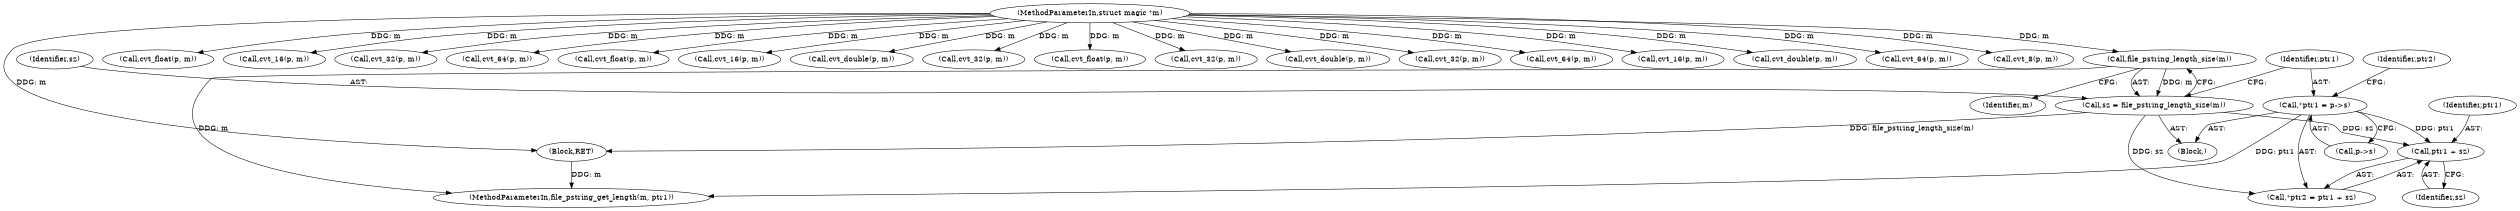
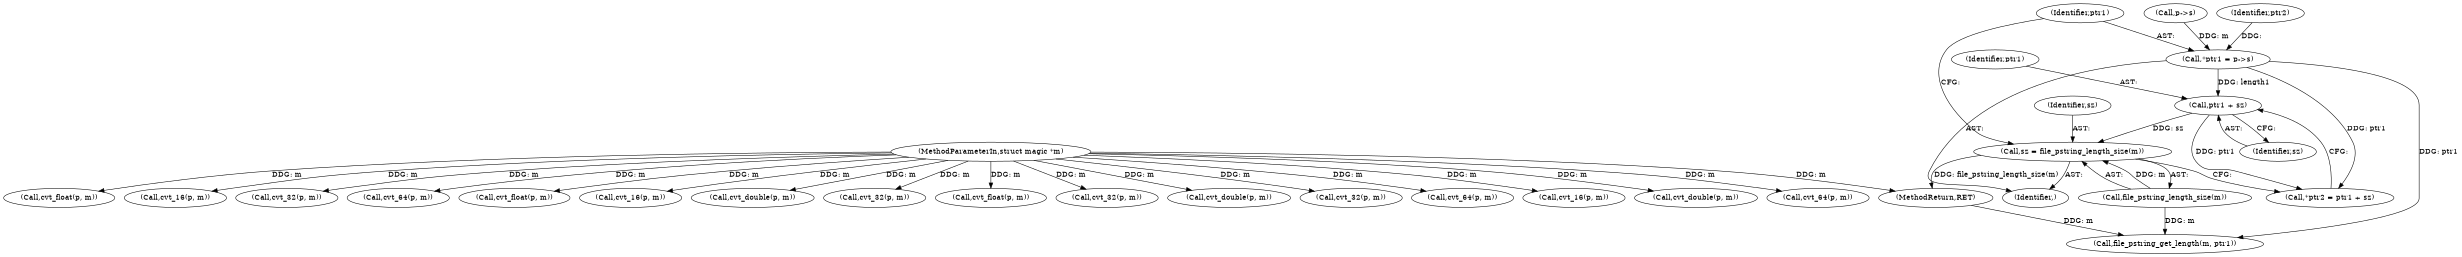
edge "(MethodParameterIn,struct magic *m)" -> "(Call,file_pstring_length_size(m))": removed, label "DDG: m"
node "(Call,cvt_8(p, m))": removed
edge "(Call,sz = file_pstring_length_size(m))" -> "(Call,file_pstring_length_size(m))": label "CFG: " -> "AST: "
edge "(Identifier,ptr2)" -> "(Call,*ptr1 = p->s)": label "CFG: " -> "DDG: "
node "(Identifier,m)": removed
edge "(Call,sz = file_pstring_length_size(m))" -> "(Call,ptr1 + sz)": reversed
edge "(Call,*ptr1 = p->s)" -> "(Call,p->s)": removed, label "CFG:"
edge "(Call,p->s)" -> "(Call,*ptr1 = p->s)": label "AST: " -> "DDG: m"
edge "(Call,*ptr1 = p->s)" -> "(Call,ptr1 + sz)": label "DDG: ptr1" -> "DDG: length1"
node "(Block,RET)": label "(Block,RET)" -> "(MethodReturn,RET)"
edge "(Call,sz = file_pstring_length_size(m))" -> "(Call,*ptr2 = ptr1 + sz)": label "DDG: sz" -> "CFG: "
node "(Block,)": label "(Block,)" -> "(Identifier,)"
edge "(Call,*ptr1 = p->s)" -> "(Call,*ptr2 = ptr1 + sz)": label "AST: " -> "DDG: ptr1"
edge "(Call,ptr1 + sz)" -> "(Call,*ptr2 = ptr1 + sz)": label "AST: " -> "DDG: ptr1"
edge "(Call,*ptr2 = ptr1 + sz)" -> "(Call,ptr1 + sz)": label "AST: " -> "CFG: "
node "(MethodParameterIn,file_pstring_get_length(m, ptr1))": label "(MethodParameterIn,file_pstring_get_length(m, ptr1))" -> "(Call,file_pstring_get_length(m, ptr1))"
